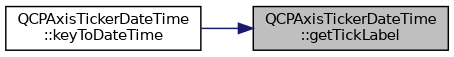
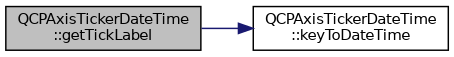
edge "QCPAxisTickerDateTime ::keyToDateTime" -> "QCPAxisTickerDateTime ::getTickLabel": reversed
